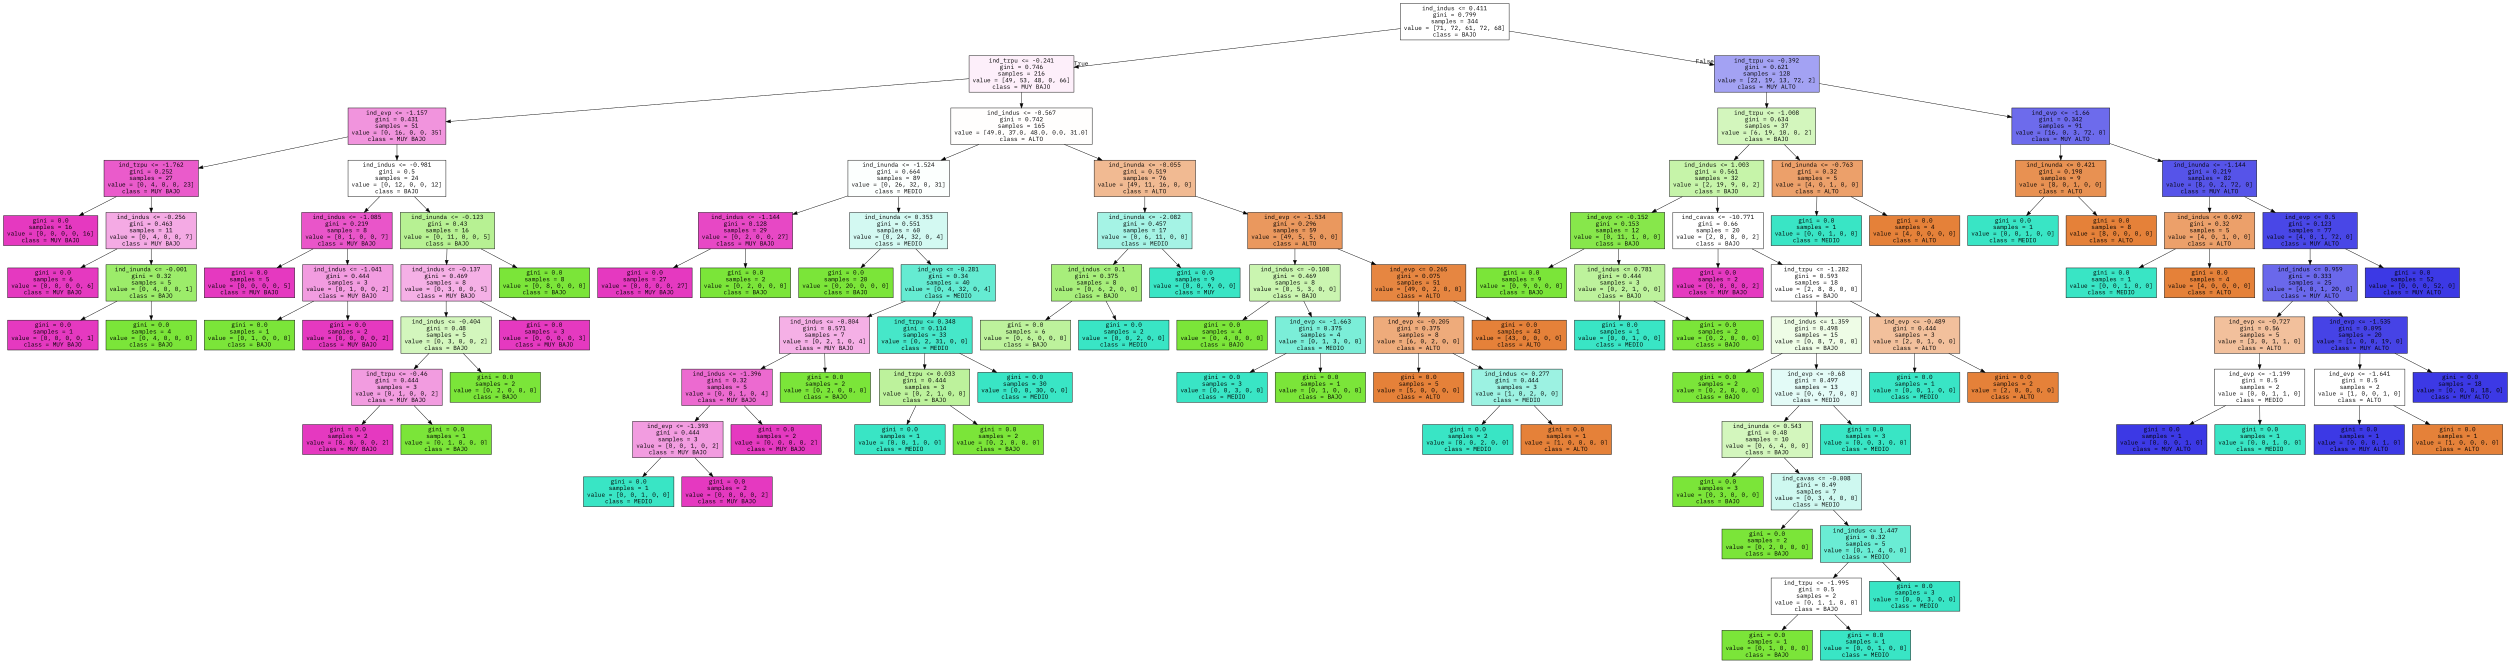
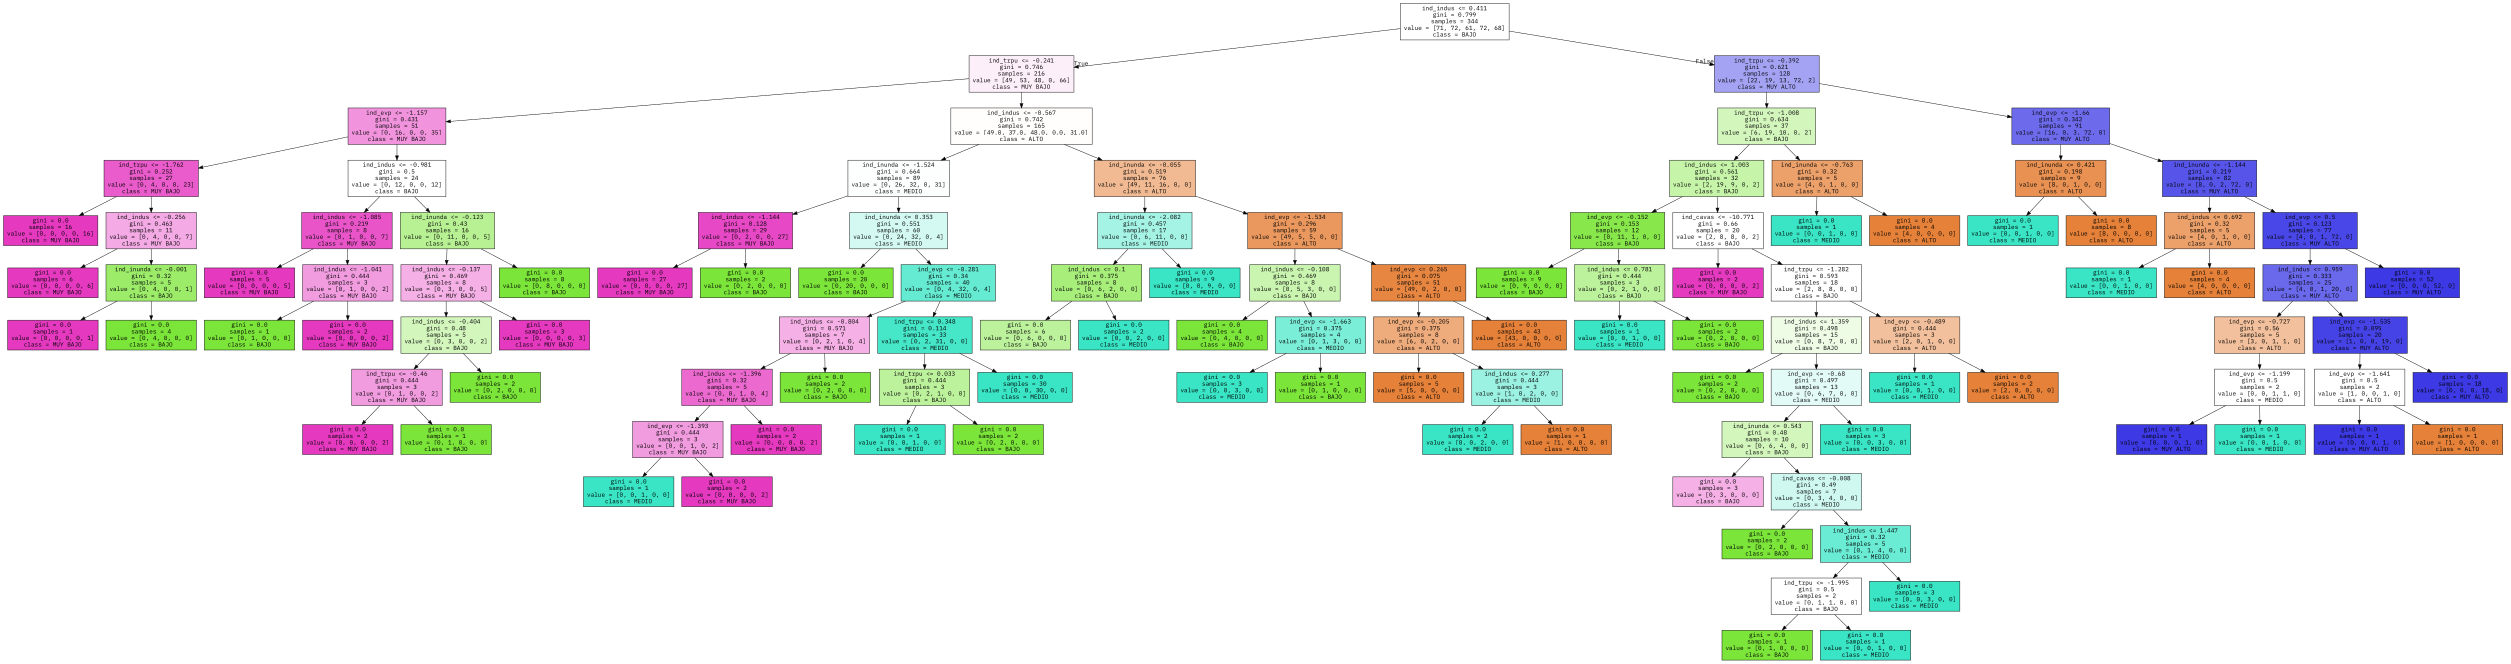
node "gini = 0.0 samples = 9 value = [0, 0, 9, 0, 0] class = MUY": label "gini = 0.0 samples = 9 value = [0, 0, 9, 0, 0] class = MUY" -> "gini = 0.0 samples = 9 value = [0, 0, 9, 0, 0] class = MEDIO"
node "gini = 0.0 samples = 3 value = [0, 3, 0, 0, 0] class = BAJO": fillcolor #7be539 -> #f5b0e6
